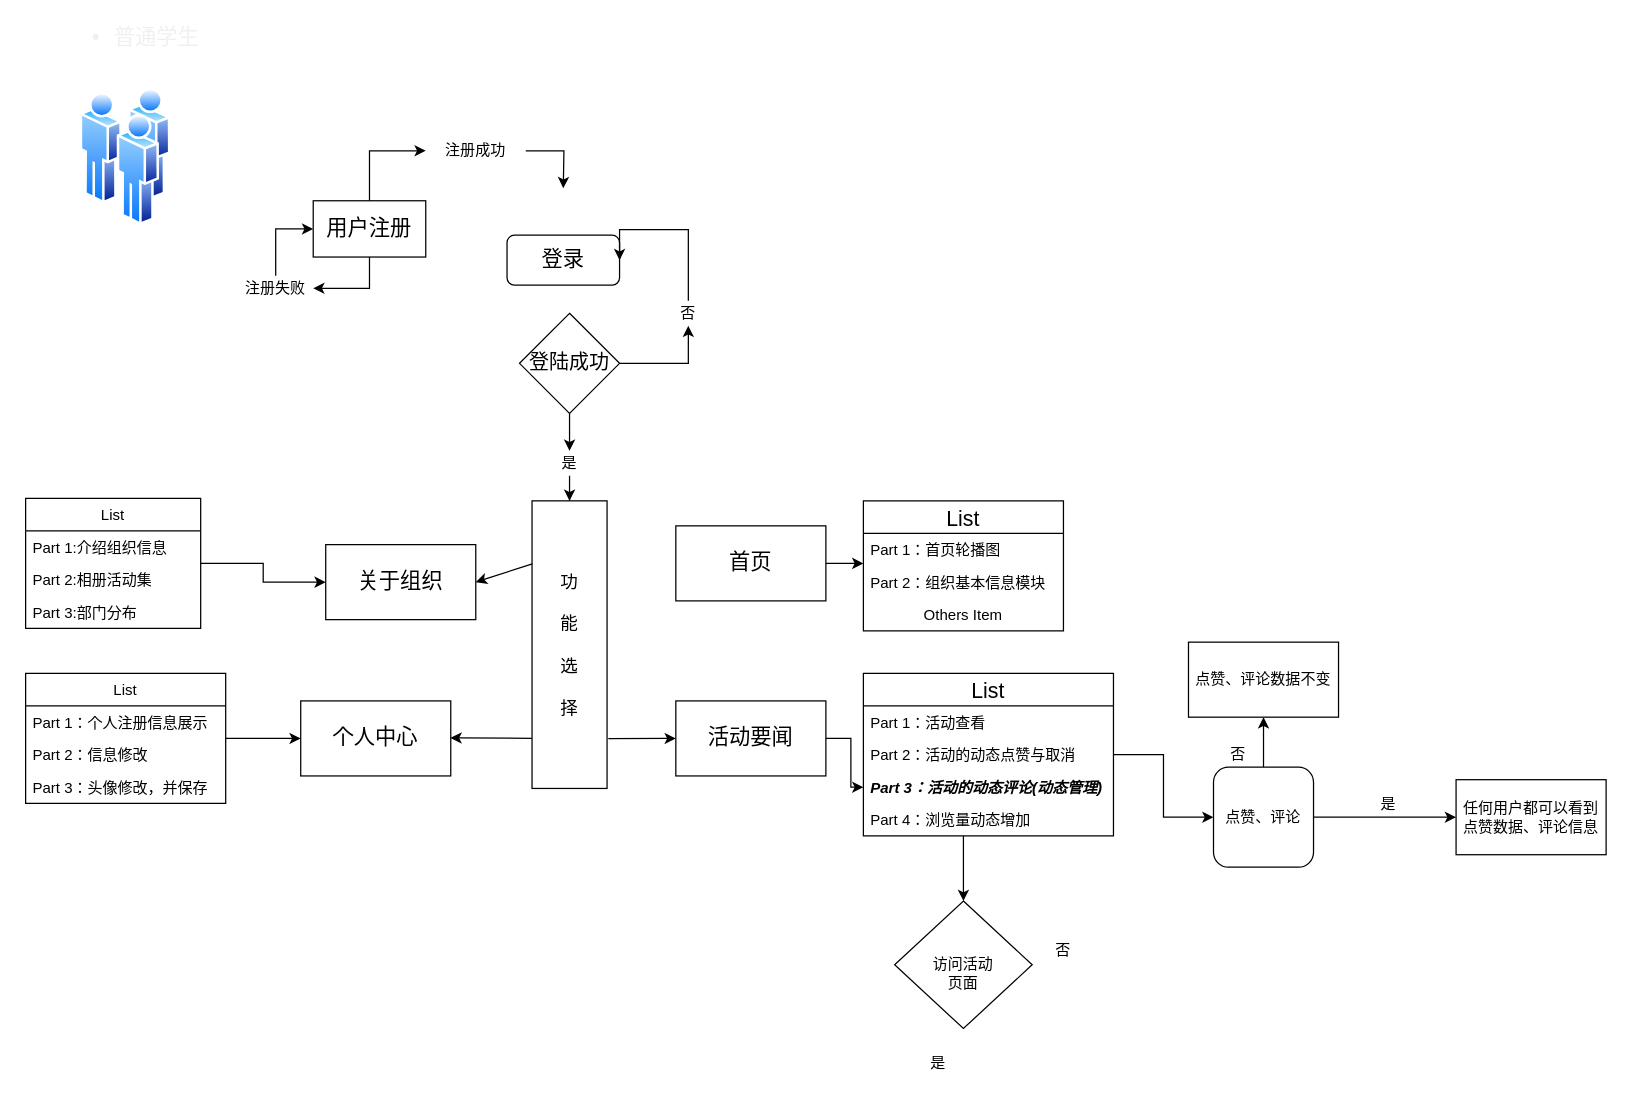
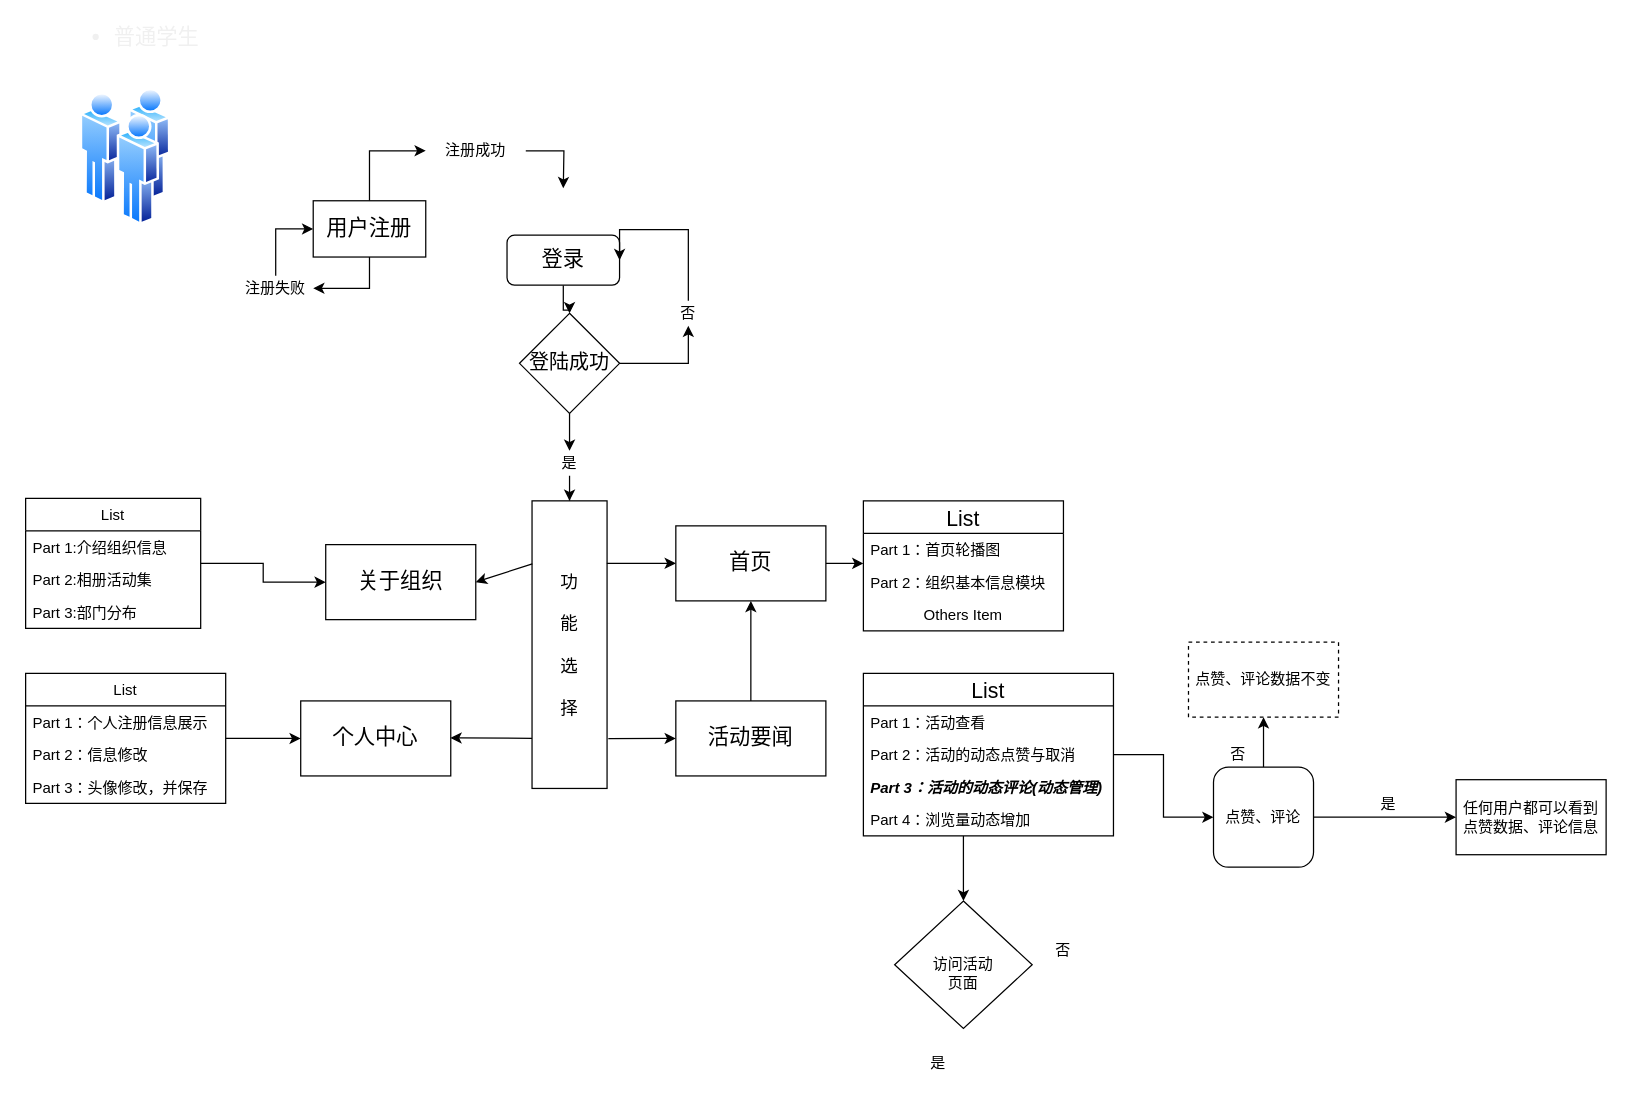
edge "登录" -> "登陆成功": added
edge "功 能 选 择" -> "首页": added
node "点赞、评论数据不变": style solid -> dashed
edge "活动要闻" -> "Part 3：活动的动态评论(动态管理)": now "活动要闻" -> "首页"
